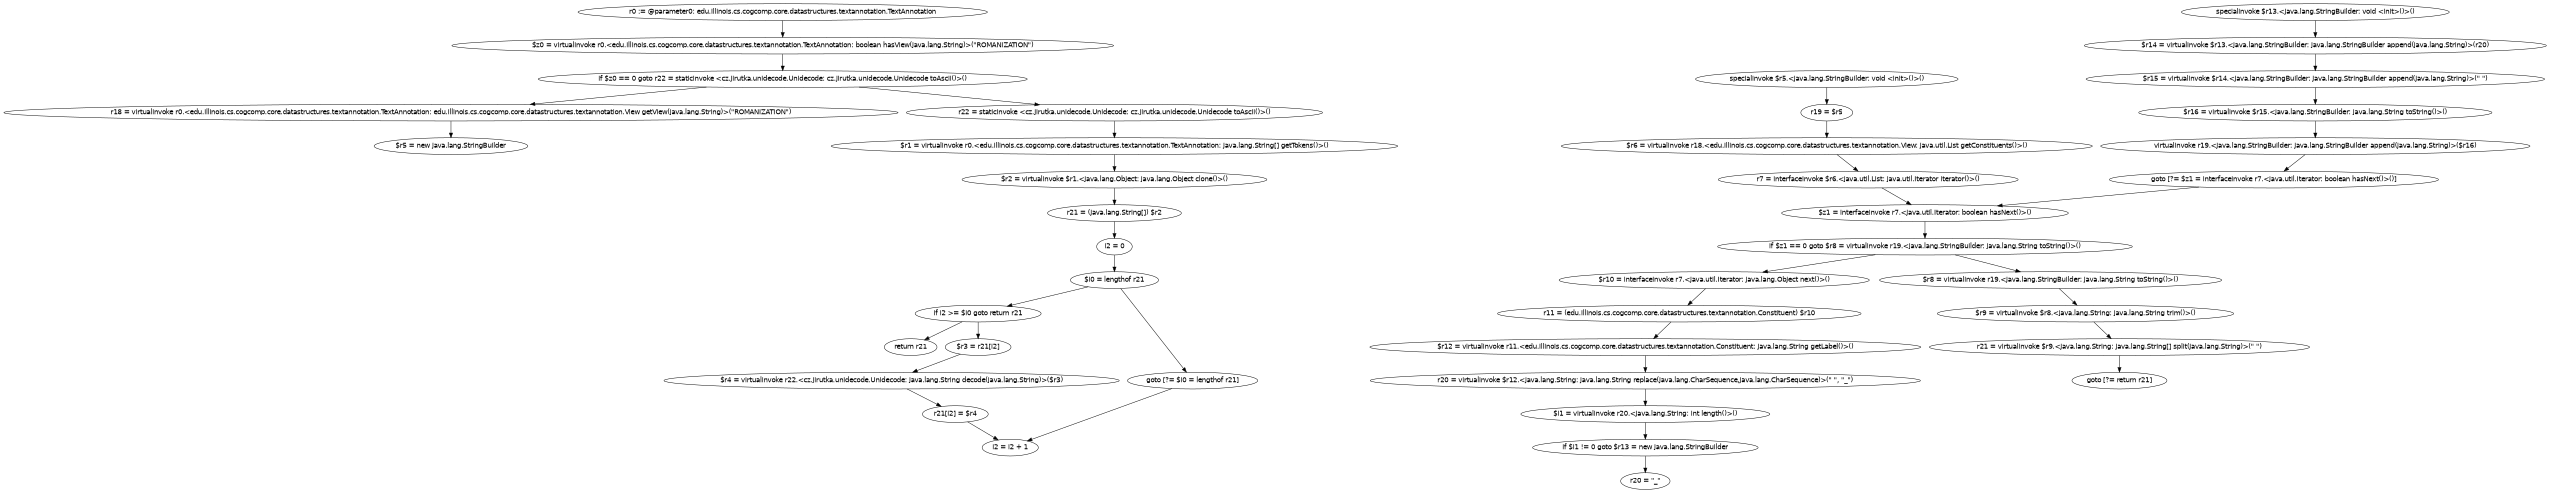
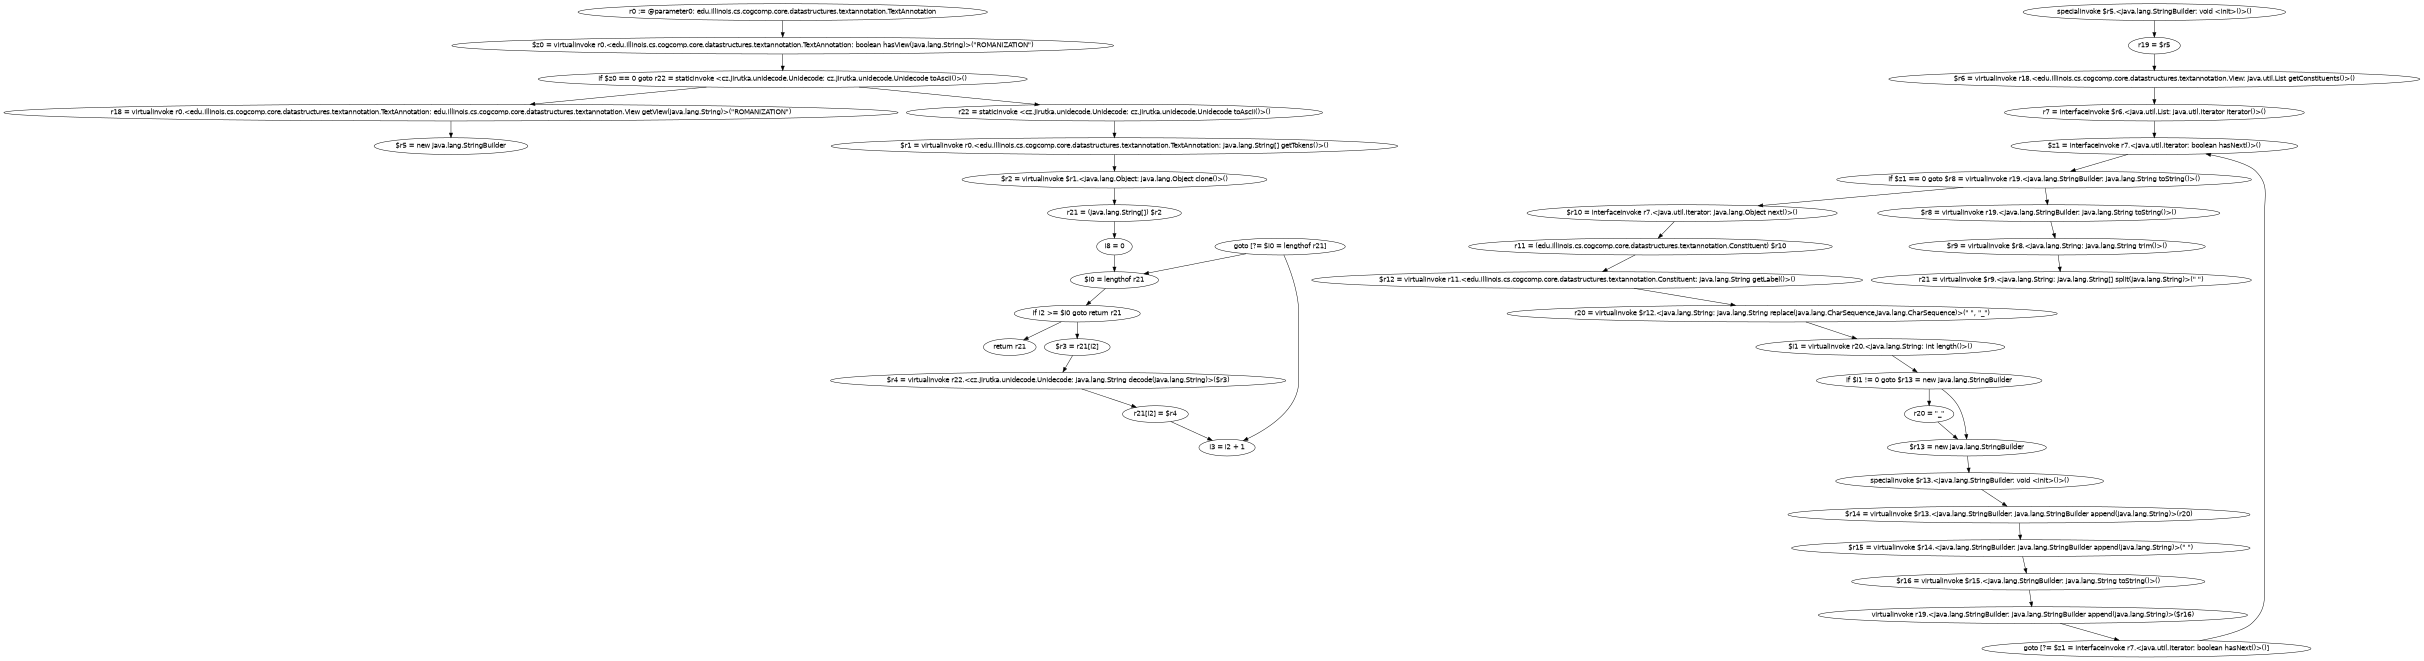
node "i2 = 0": label "i2 = 0" -> "i8 = 0"
edge "$i0 = lengthof r21" -> "goto [?= $i0 = lengthof r21]": reversed
node "goto [?= return r21]": removed
node "i2 = i2 + 1": label "i2 = i2 + 1" -> "i3 = i2 + 1"
node "$r13 = new java.lang.StringBuilder": added
